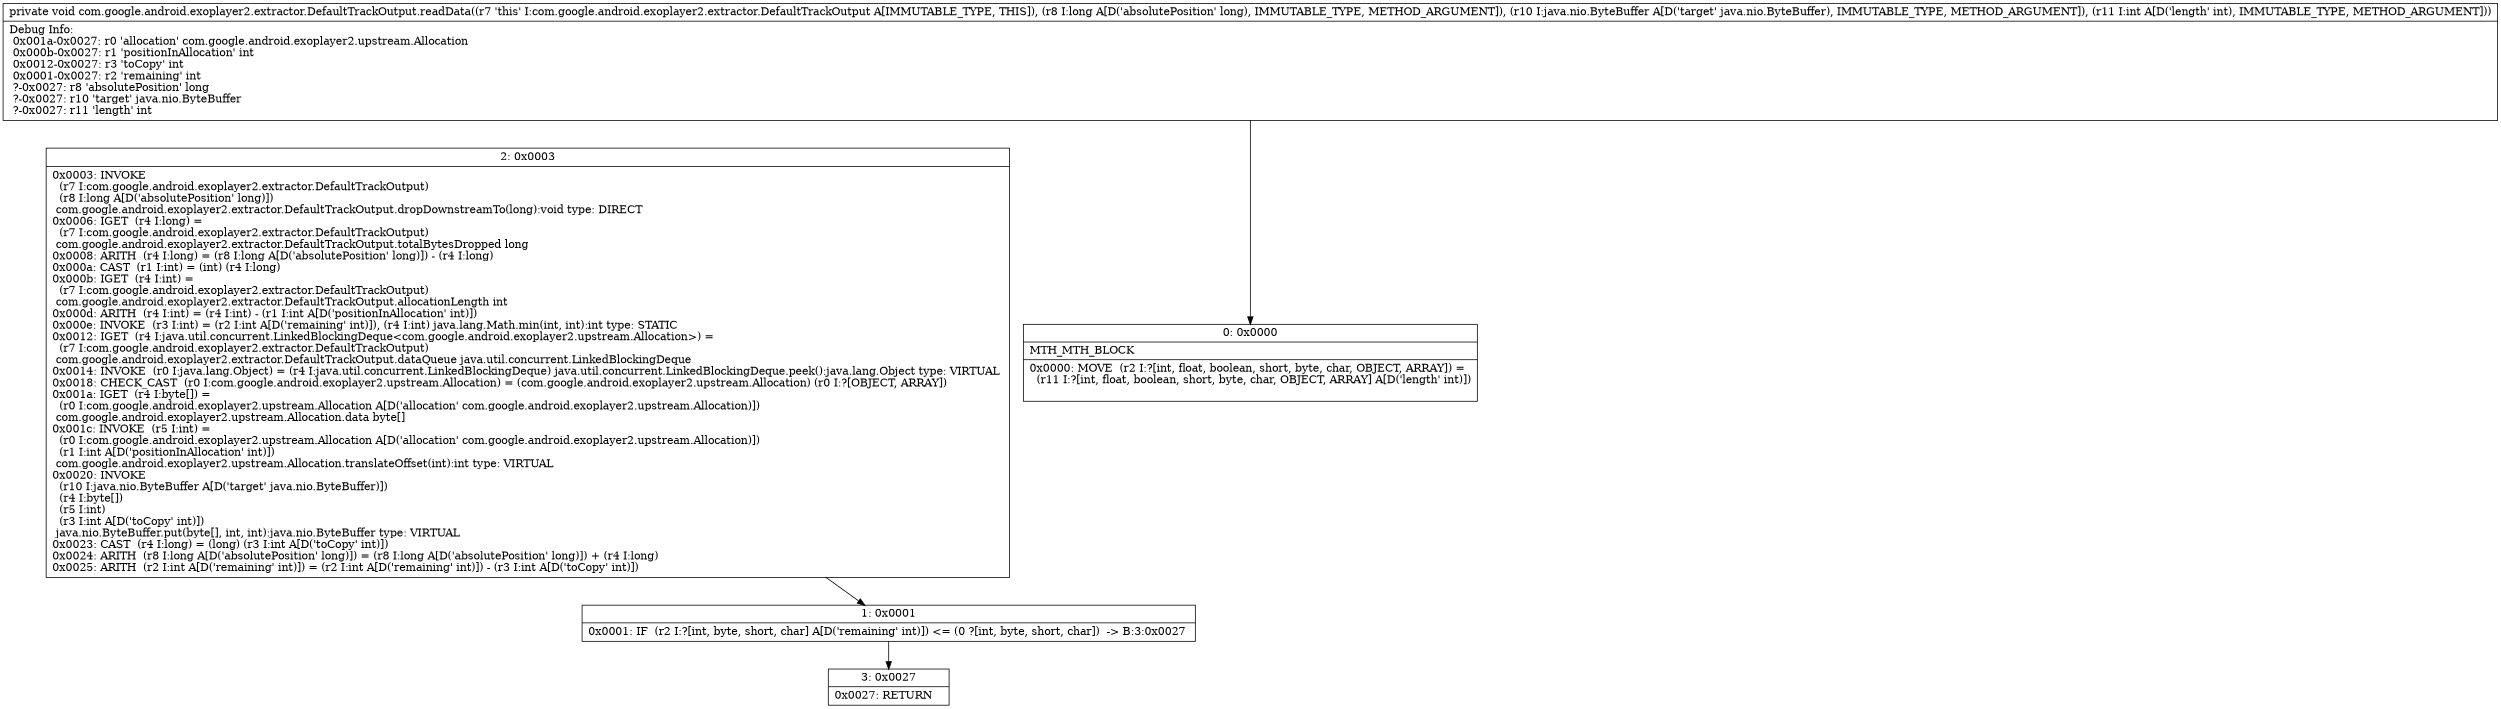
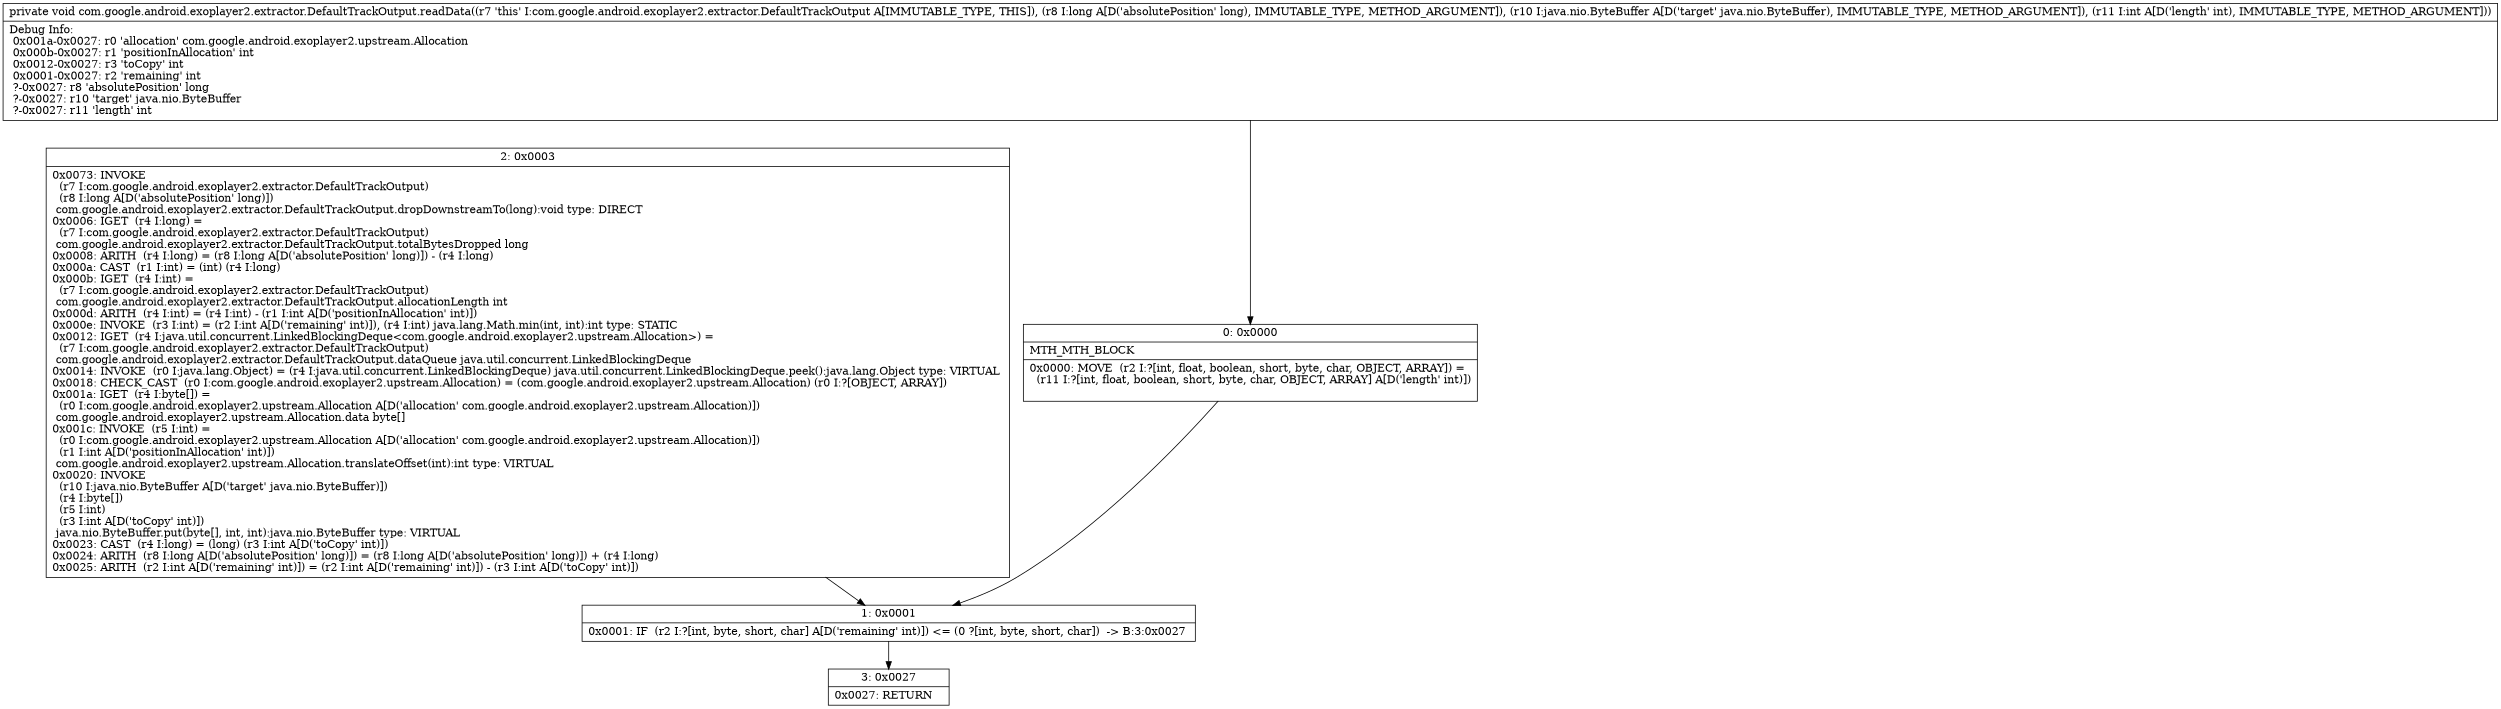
node "2: 0x0003": text "0x0003: INVOKE" -> "0x0073: INVOKE"
edge "0: 0x0000" -> "1: 0x0001": added
